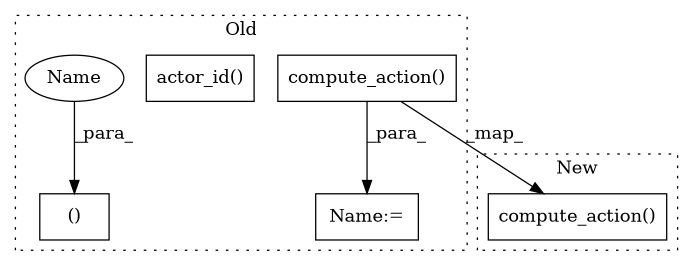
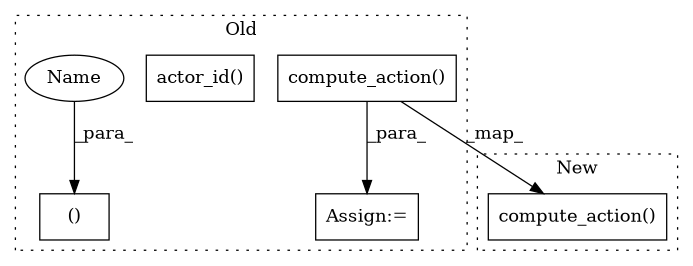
node "Name:=": label "Name:=" -> "Assign:="
